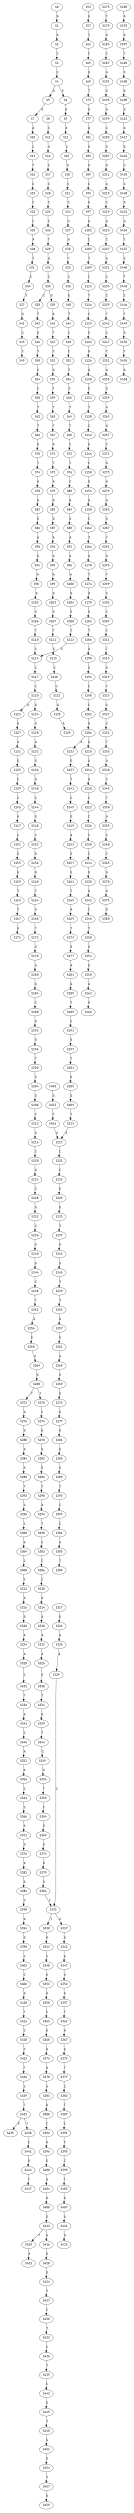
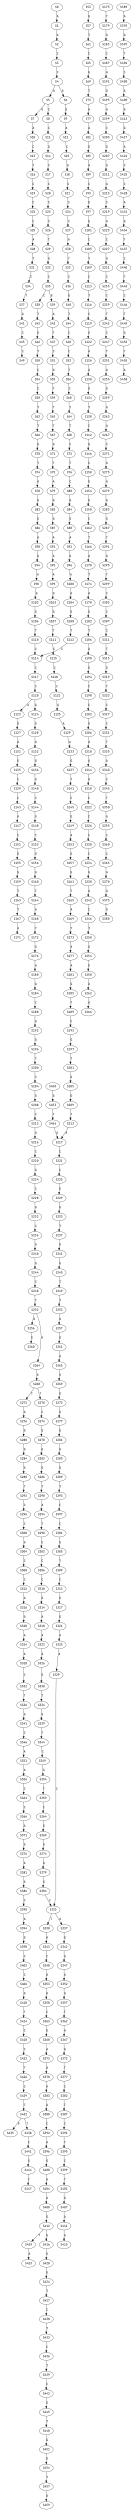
edge "S5" -> "S8": added, label "C"
edge "S206" -> "S133": now "S129" -> "S133"
edge "S260" -> "S264": now "S252" -> "S264"
node "S313": added
